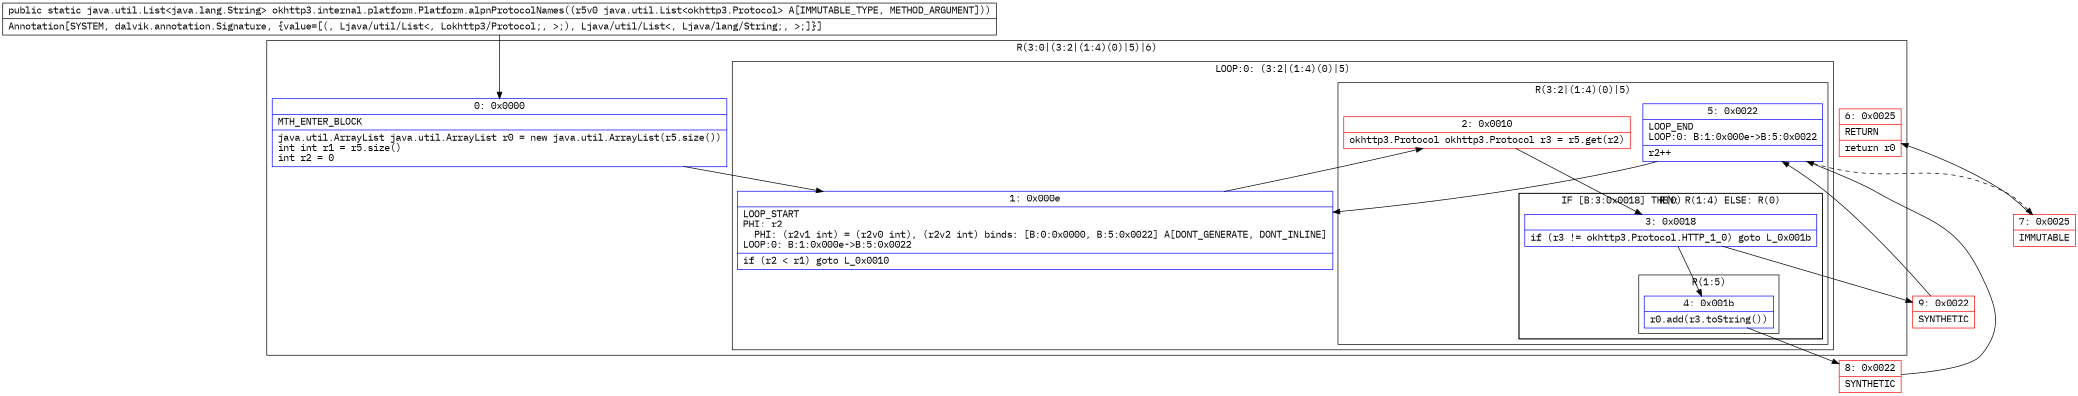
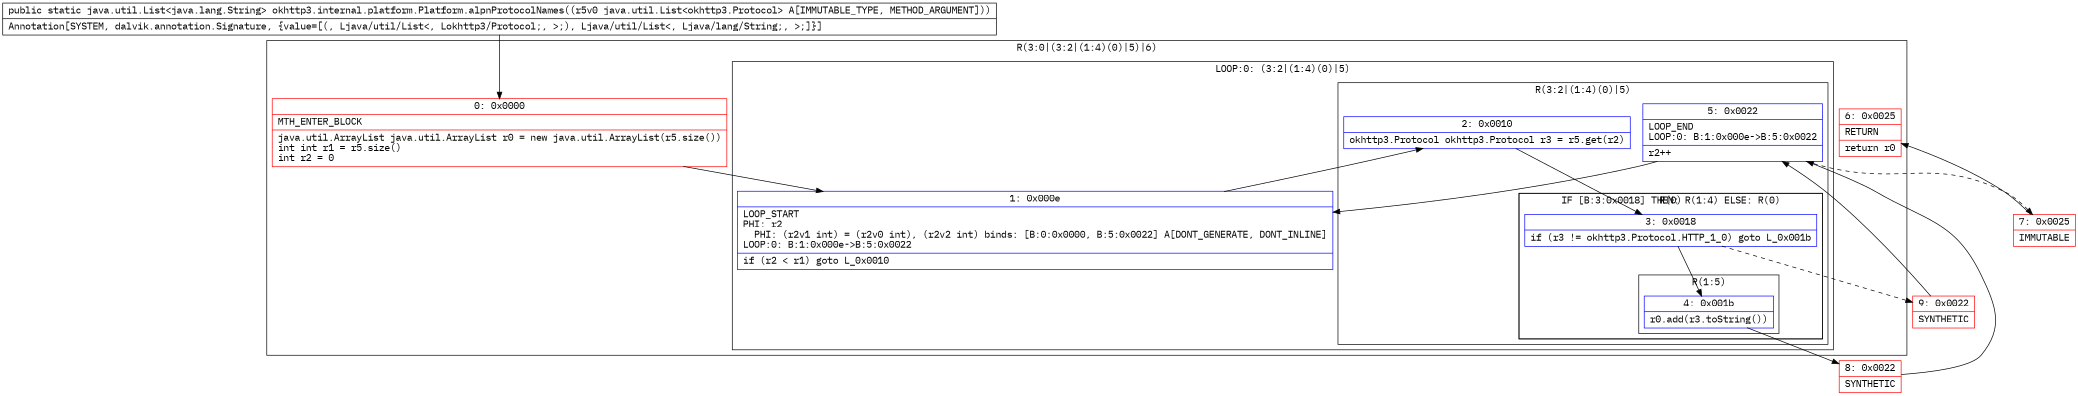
node "0: 0x0000": color blue -> red
node "2: 0x0010": color red -> blue
edge "3: 0x0018" -> "9: 0x0022": style solid -> dashed
